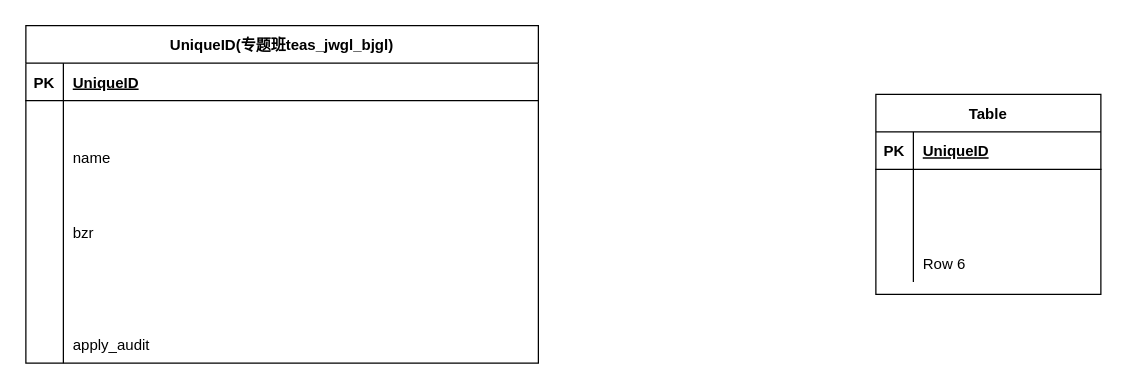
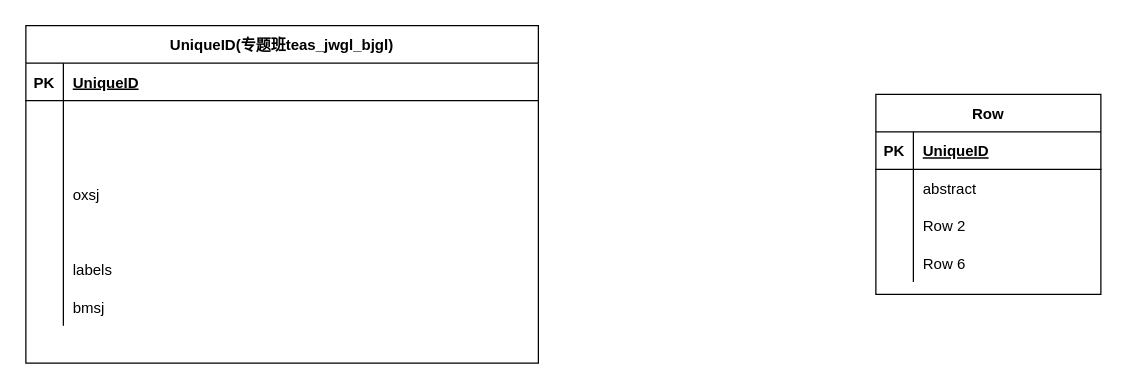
node "Table": label "Table" -> "Row"
node "name": removed
node "abstract": added
node "oxsj": added
node "Row 2": added
node "bzr": removed
node "labels": added
node "bmsj": added
node "apply_audit": removed
